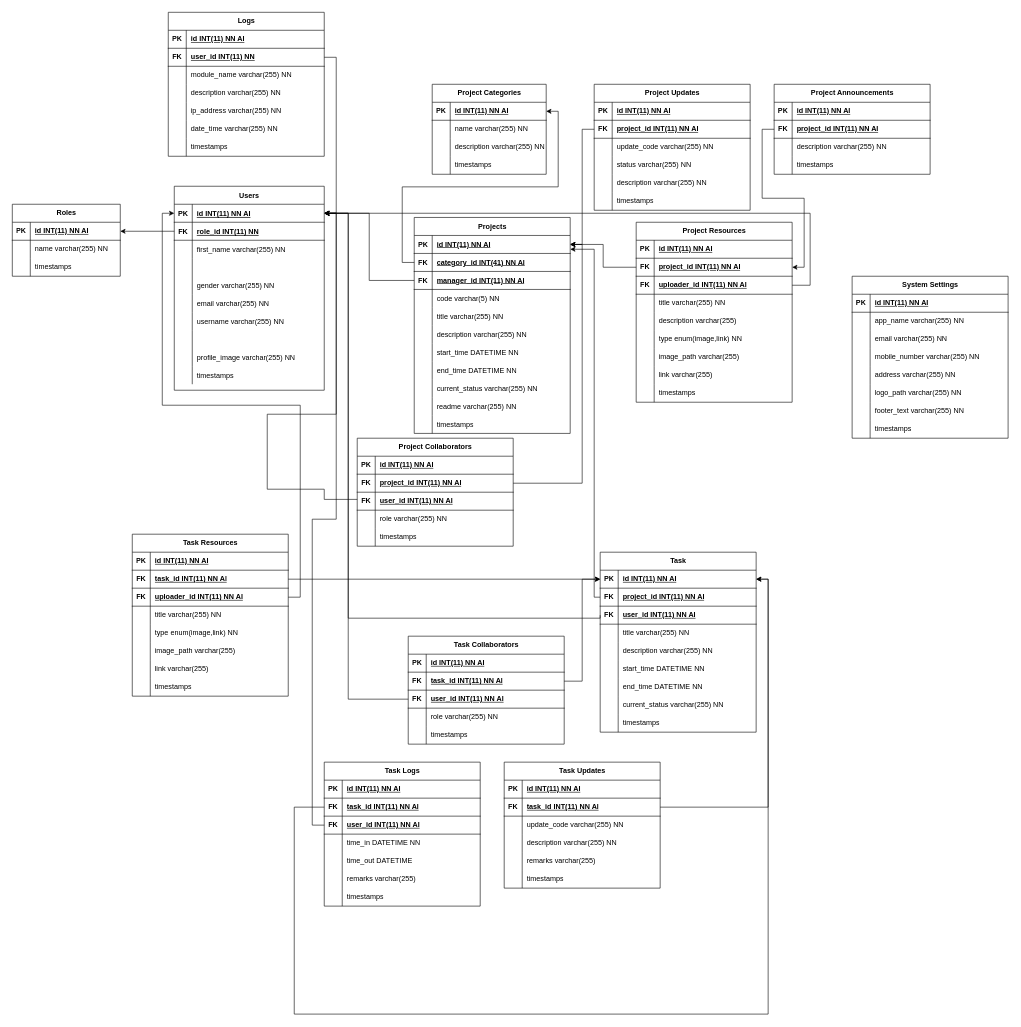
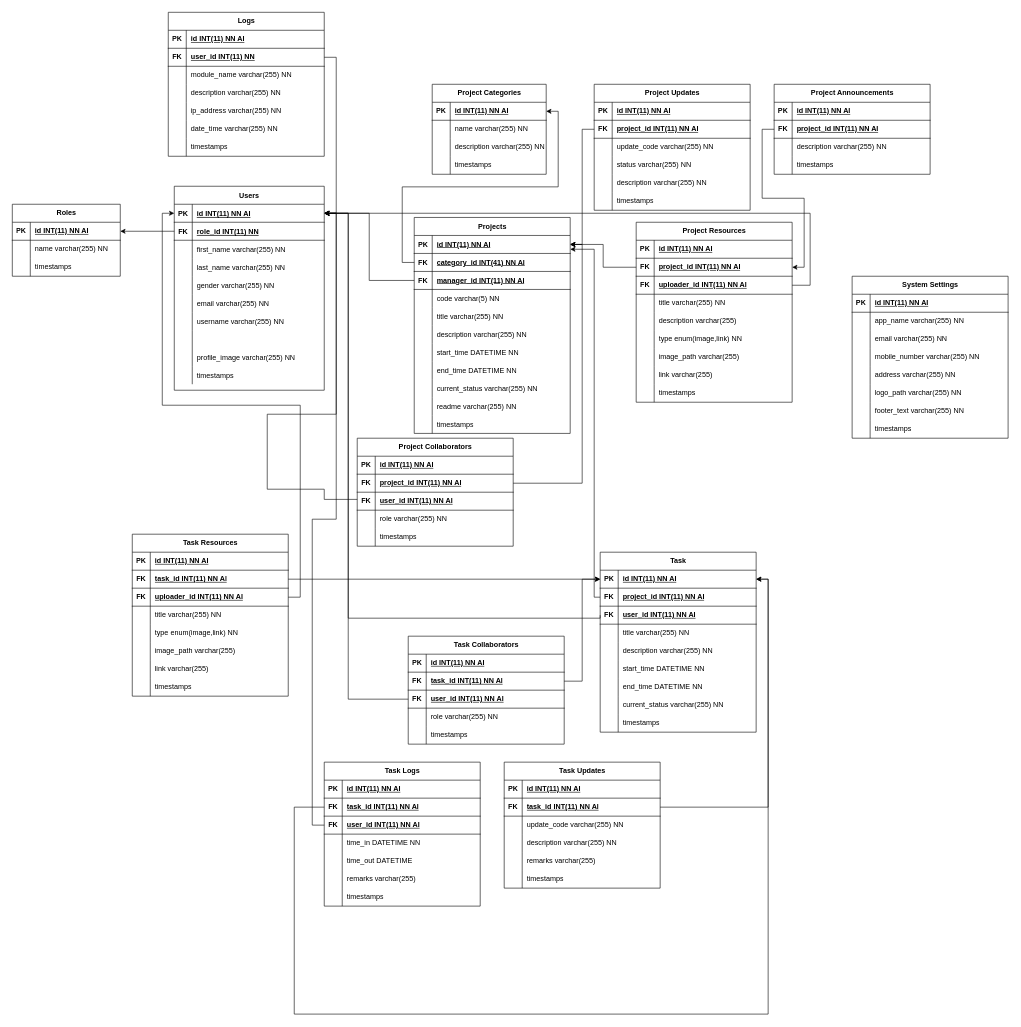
node "last_name varchar(255) NN": added
